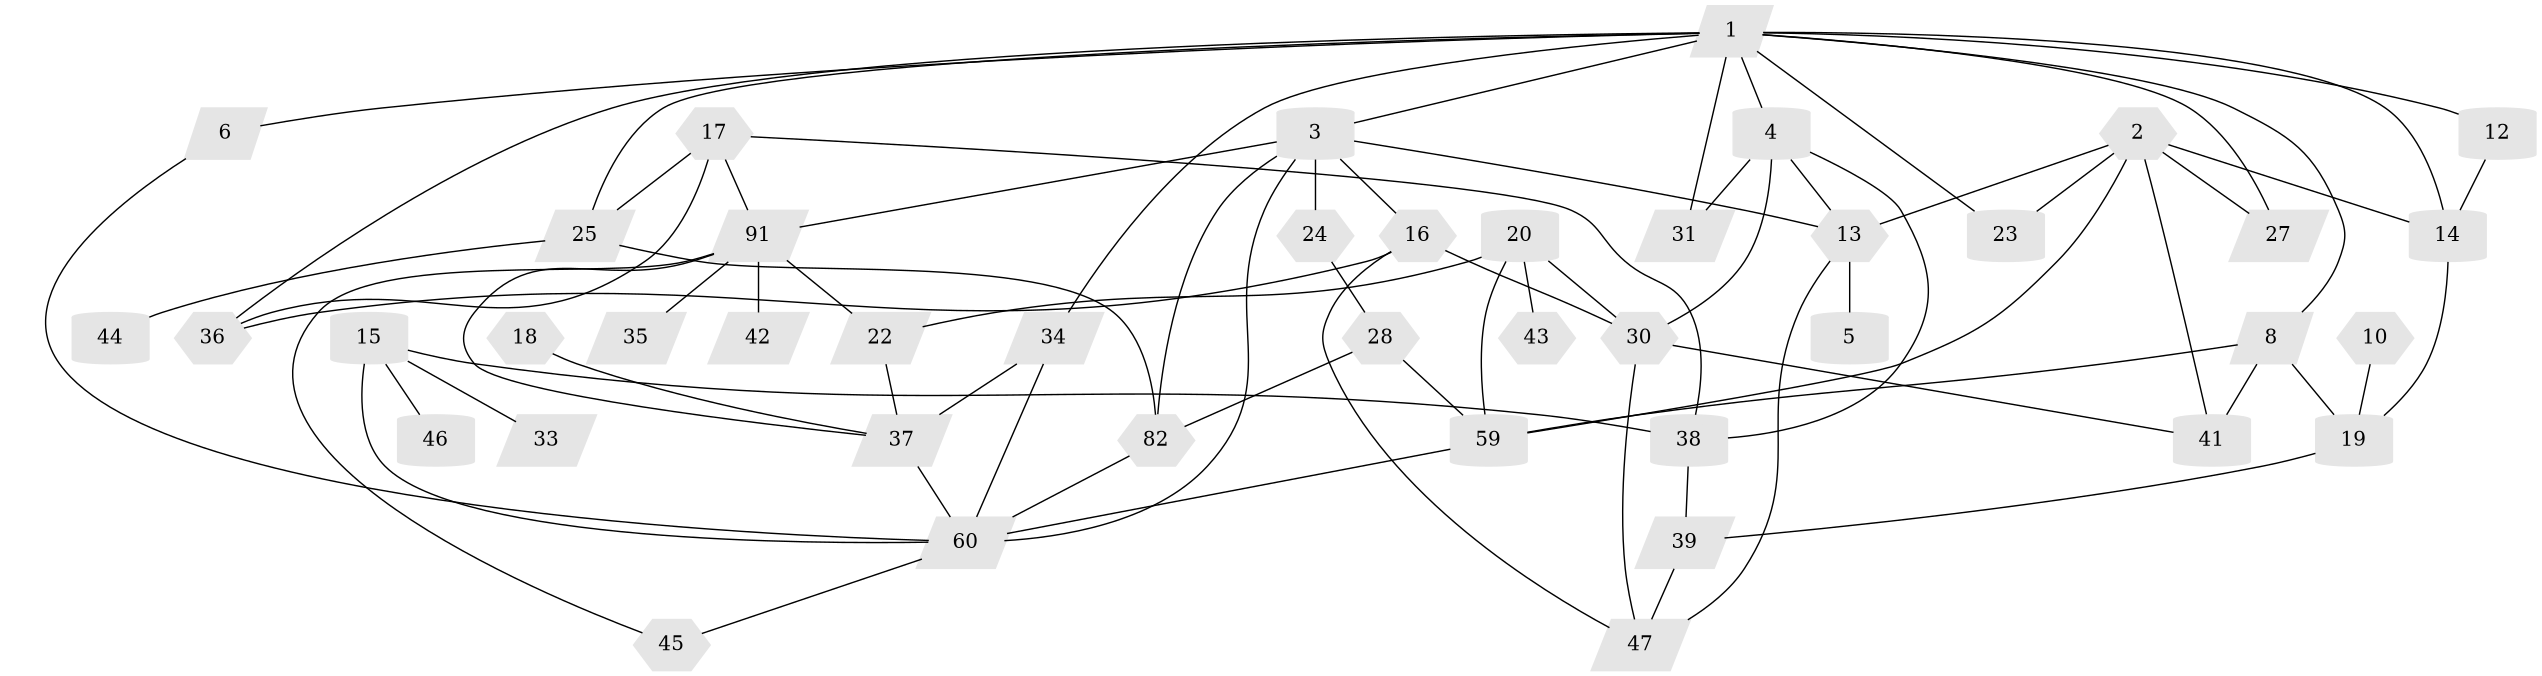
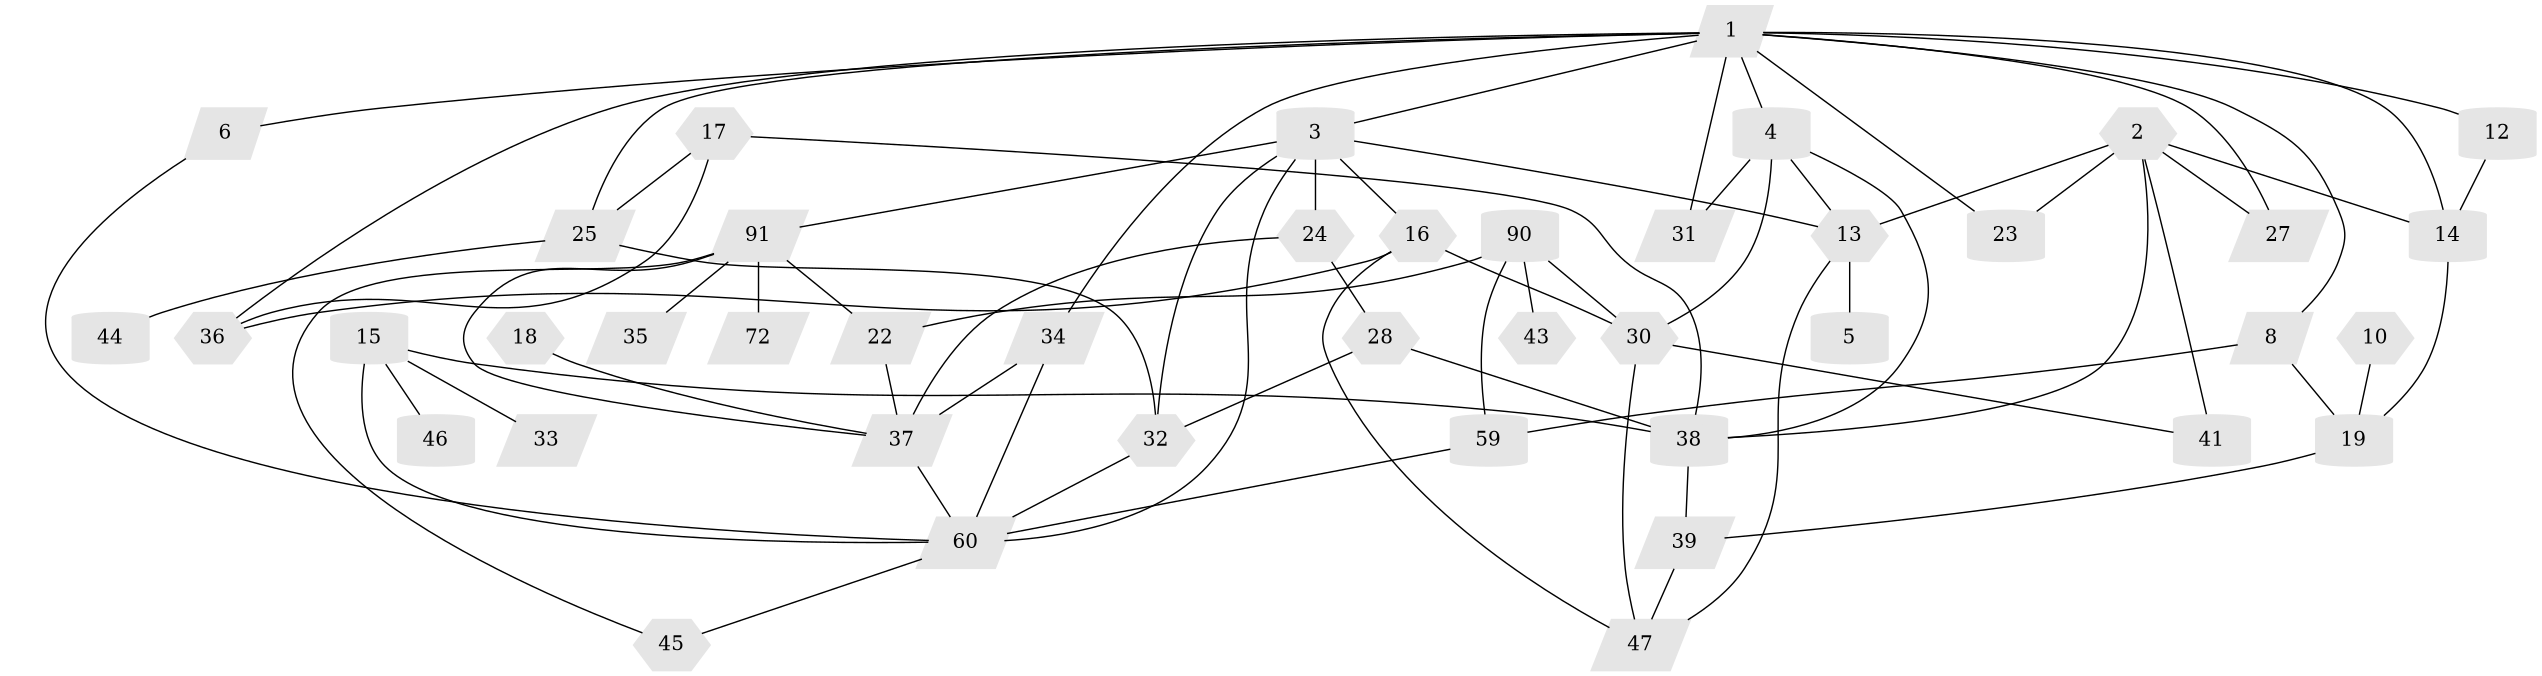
edge "17" -- "91": removed
node "20": label "20" -> "90"
edge "24" -- "37": added
node "42": label "42" -> "72"
edge "2" -- "59": now "2" -- "38"
edge "28" -- "59": now "28" -- "38"
edge "8" -- "41": removed
node "82": label "82" -> "32"
